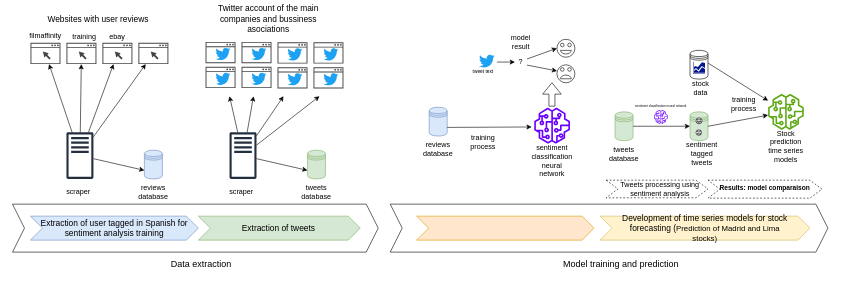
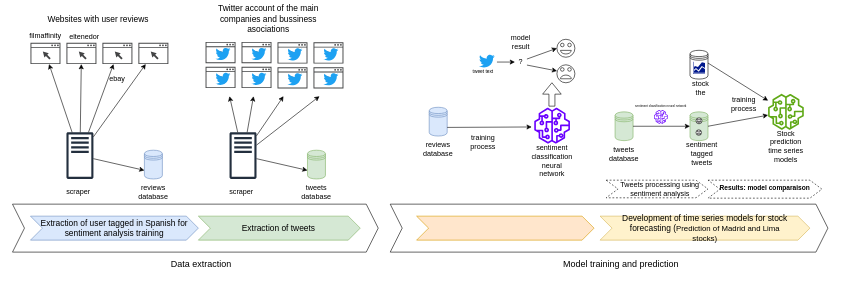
node "training": label "training" -> "eltenedor"
node "ebay": moved (117, 37) -> (117, 79)
node "stock data": label "stock data" -> "stock the"
